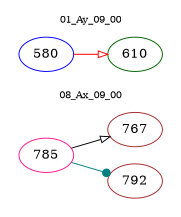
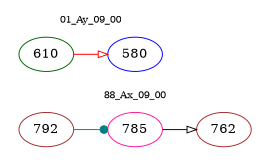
edge "580" -> "610": reversed
cluster "08_Ax_09_00": label "08_Ax_09_00" -> "88_Ax_09_00"
node "767": label "767" -> "762"
edge "785" -> "792": reversed
